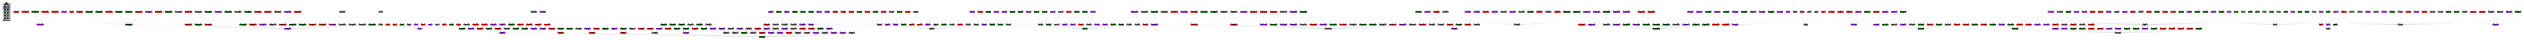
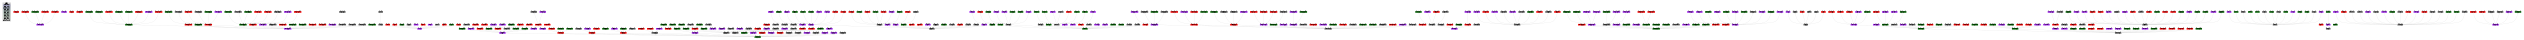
node "{ 0 2 5 }": fillcolor gray40 -> purple
node "{ 2 3 4 6 }": fillcolor gray40 -> purple
node "{ 3 4 5 6 }": removed
